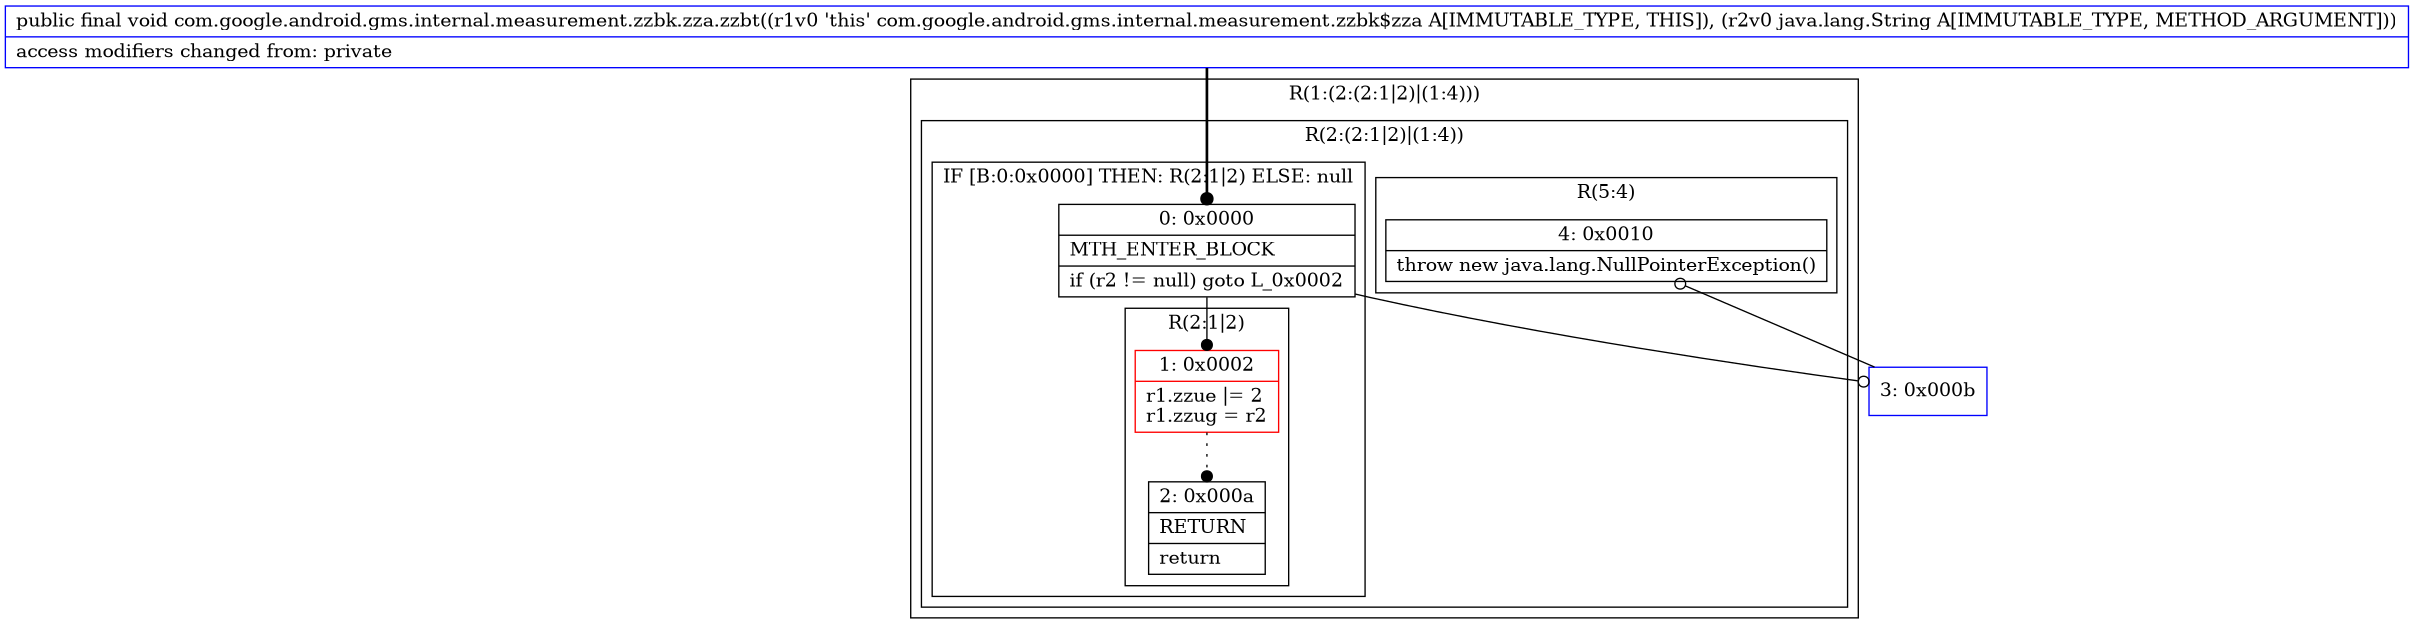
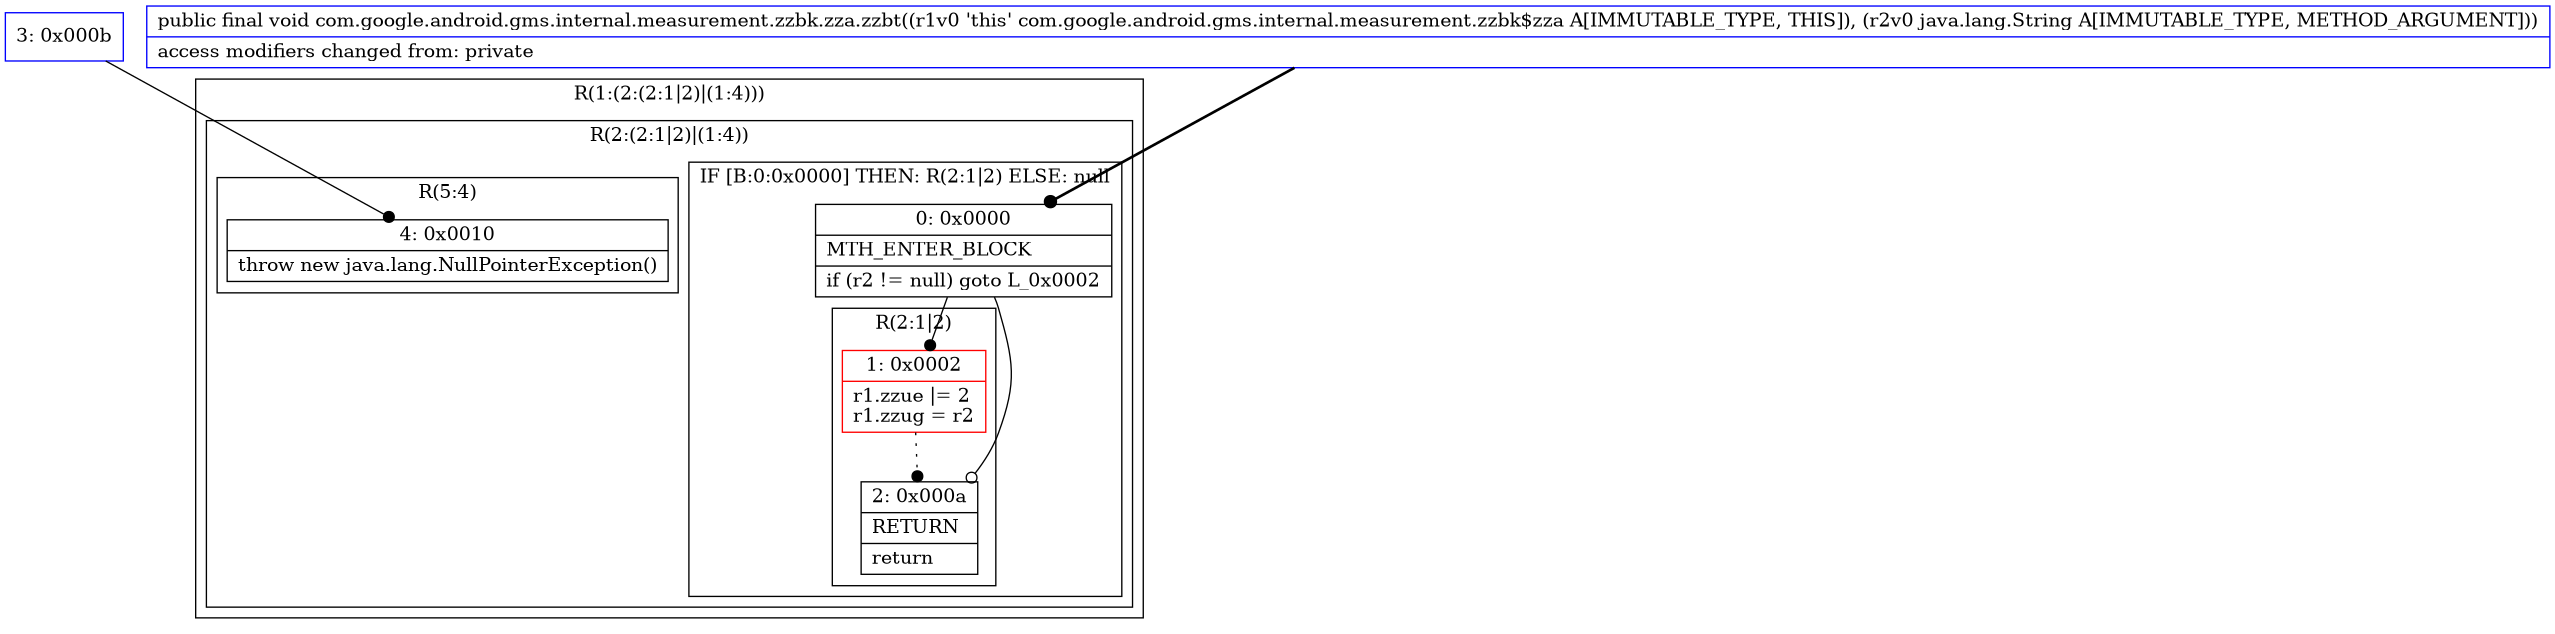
edge "3: 0x000b" -> "4: 0x0010": arrowhead odot -> dot
edge "0: 0x0000" -> "3: 0x000b": now "0: 0x0000" -> "2: 0x000a"
